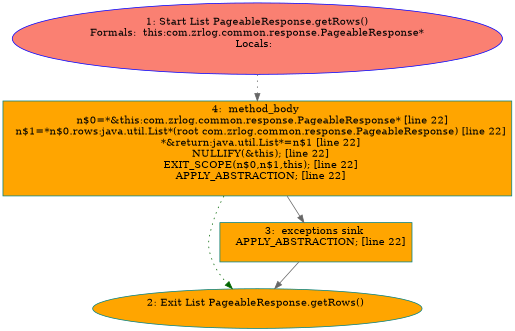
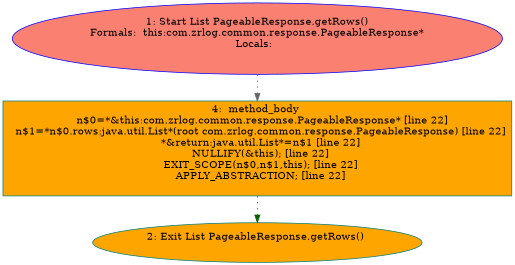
node "3:  exceptions sink APPLY_ABSTRACTION; [line 22]": removed
